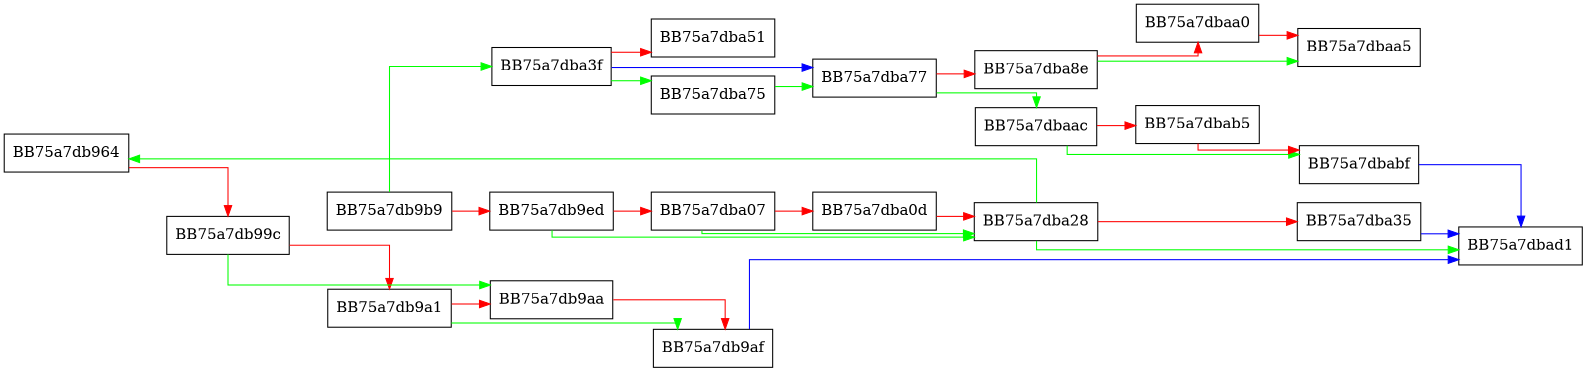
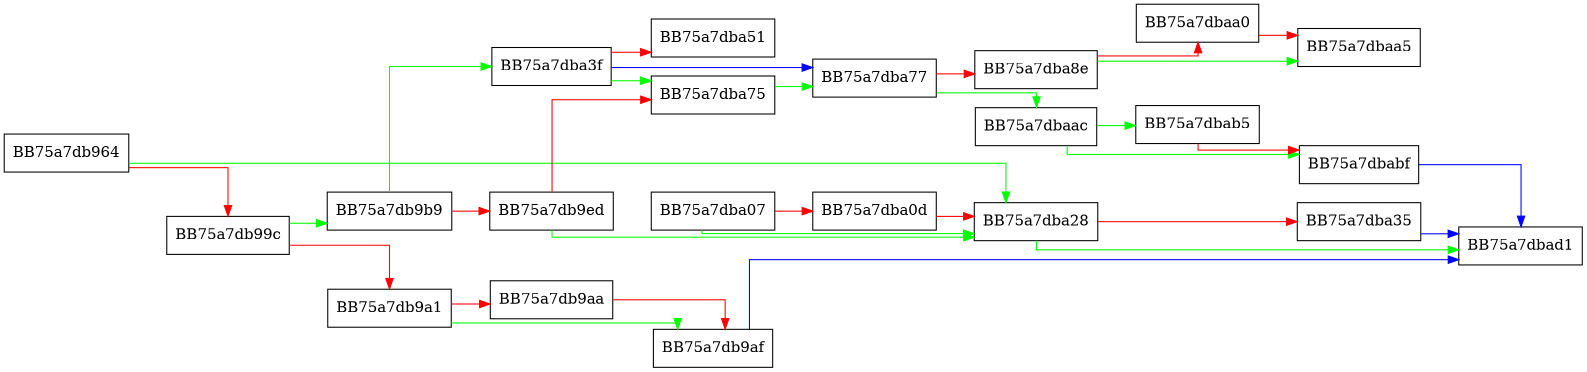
edge "BB75a7dbaac" -> "BB75a7dbab5": color red -> green
edge "BB75a7dba28" -> "BB75a7db964": reversed
edge "BB75a7db9ed" -> "BB75a7dba07": now "BB75a7db9ed" -> "BB75a7dba75"
edge "BB75a7db99c" -> "BB75a7db9aa": now "BB75a7db99c" -> "BB75a7db9b9"
